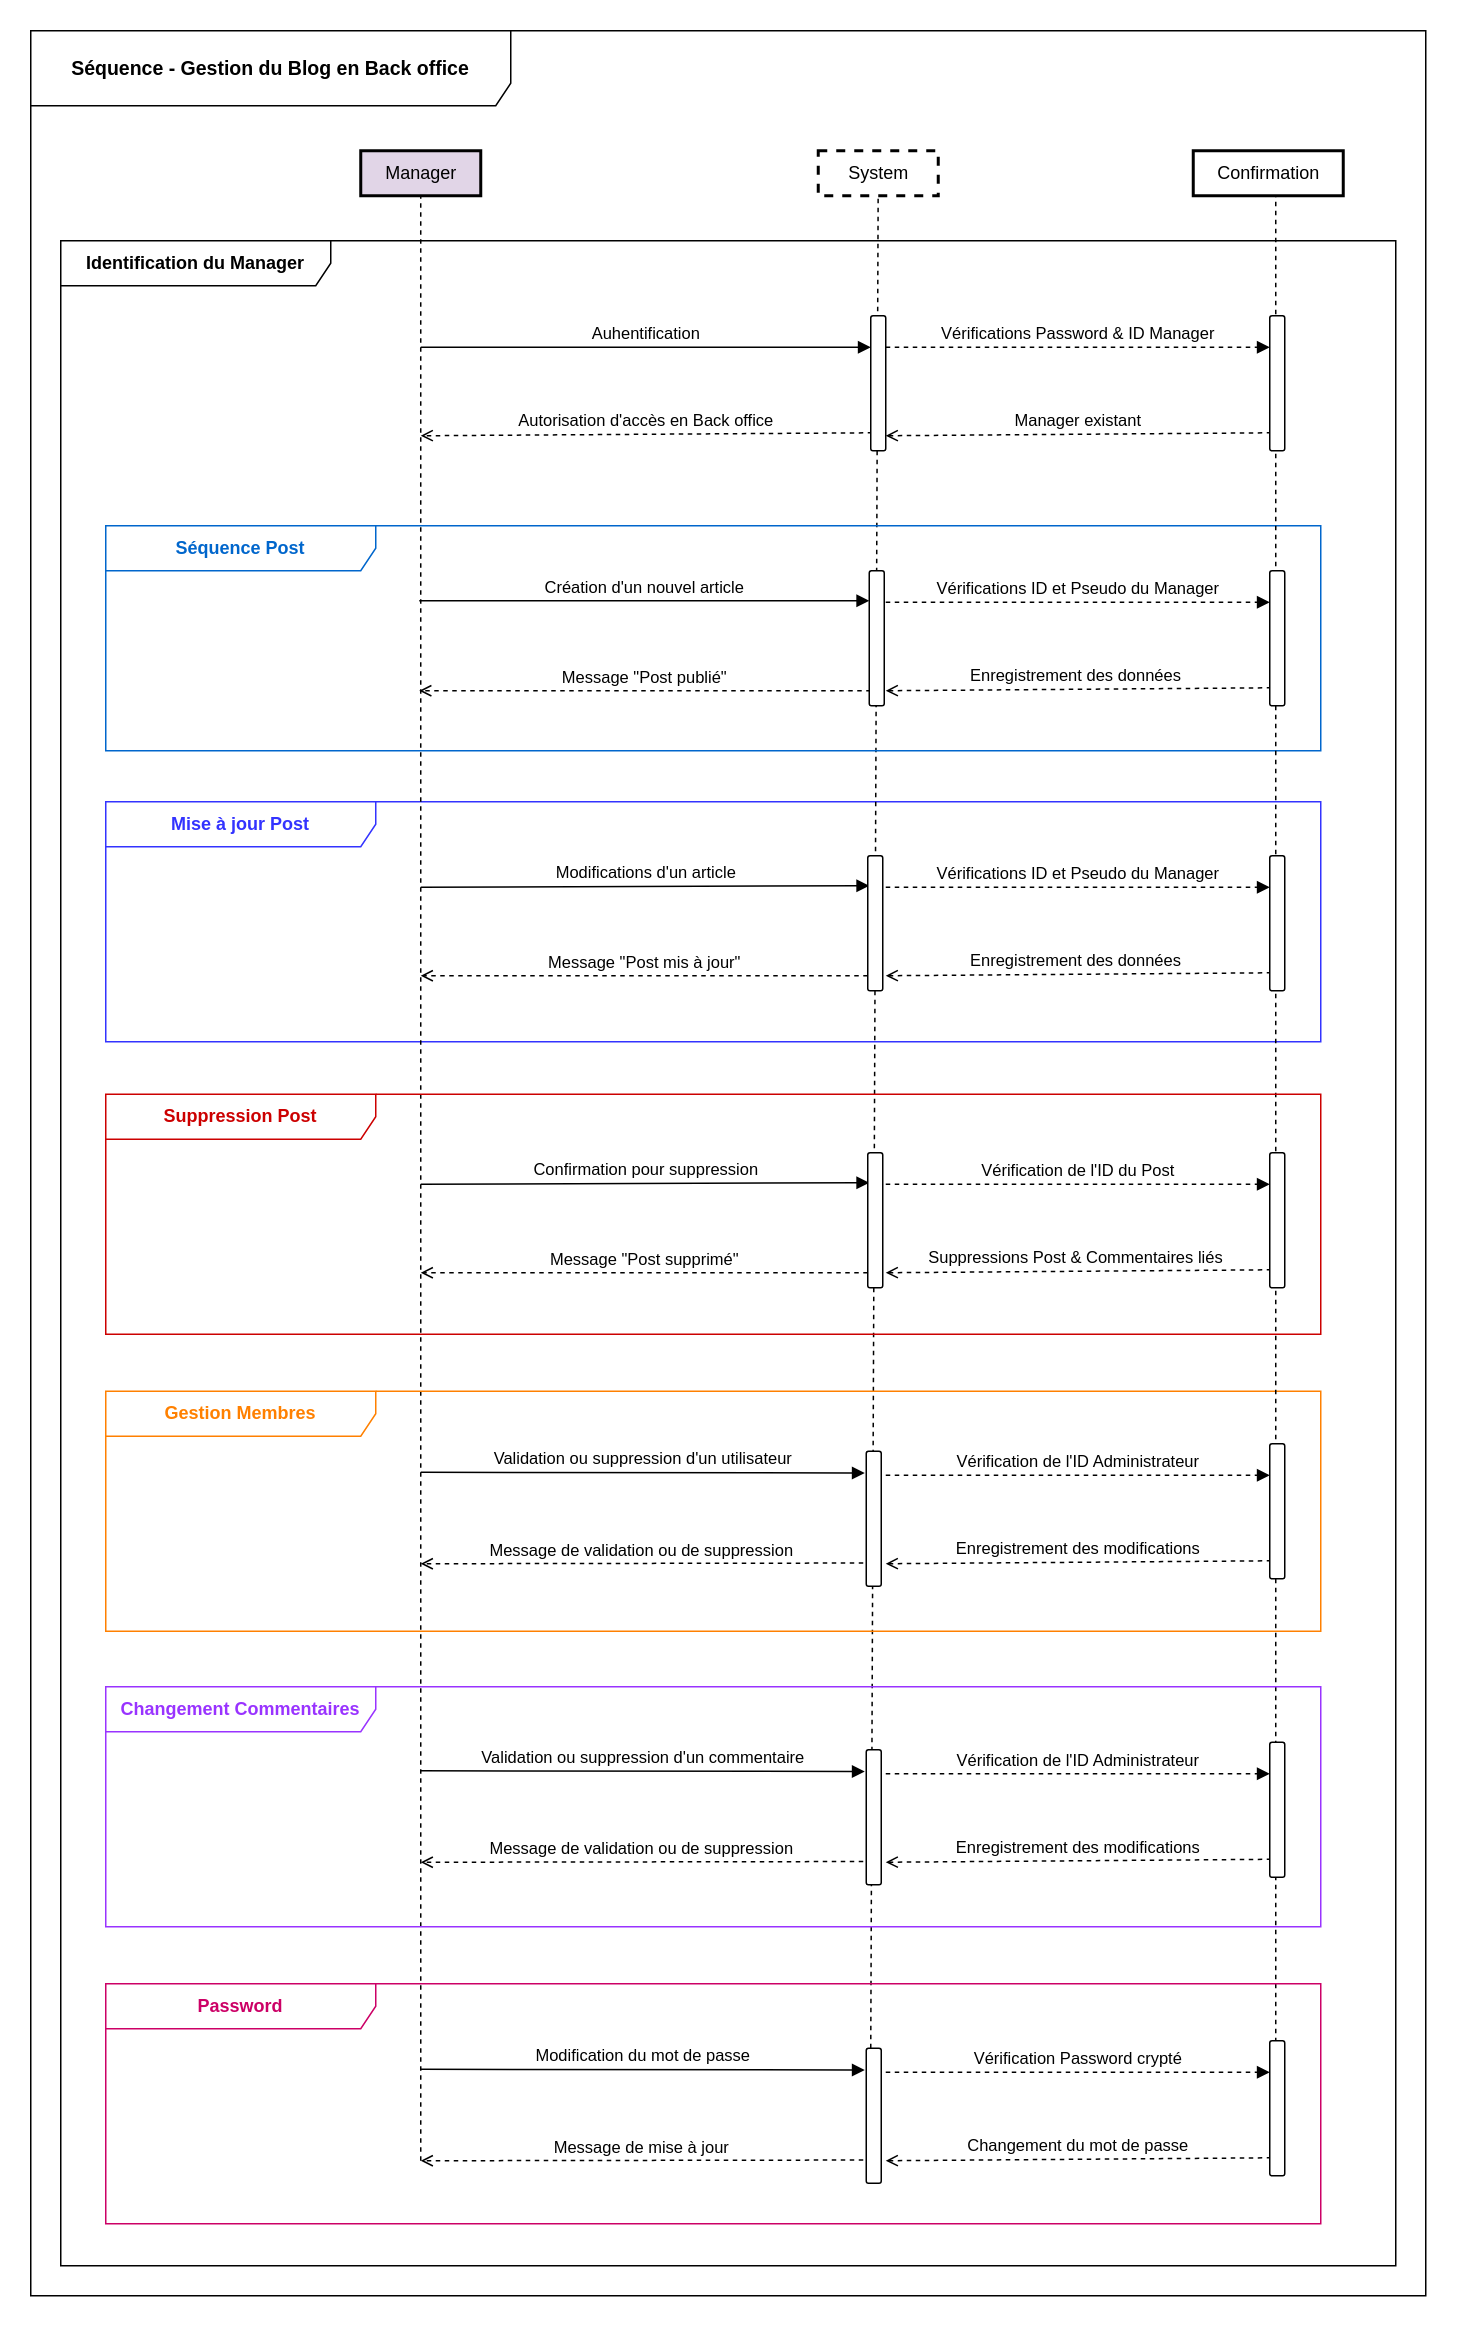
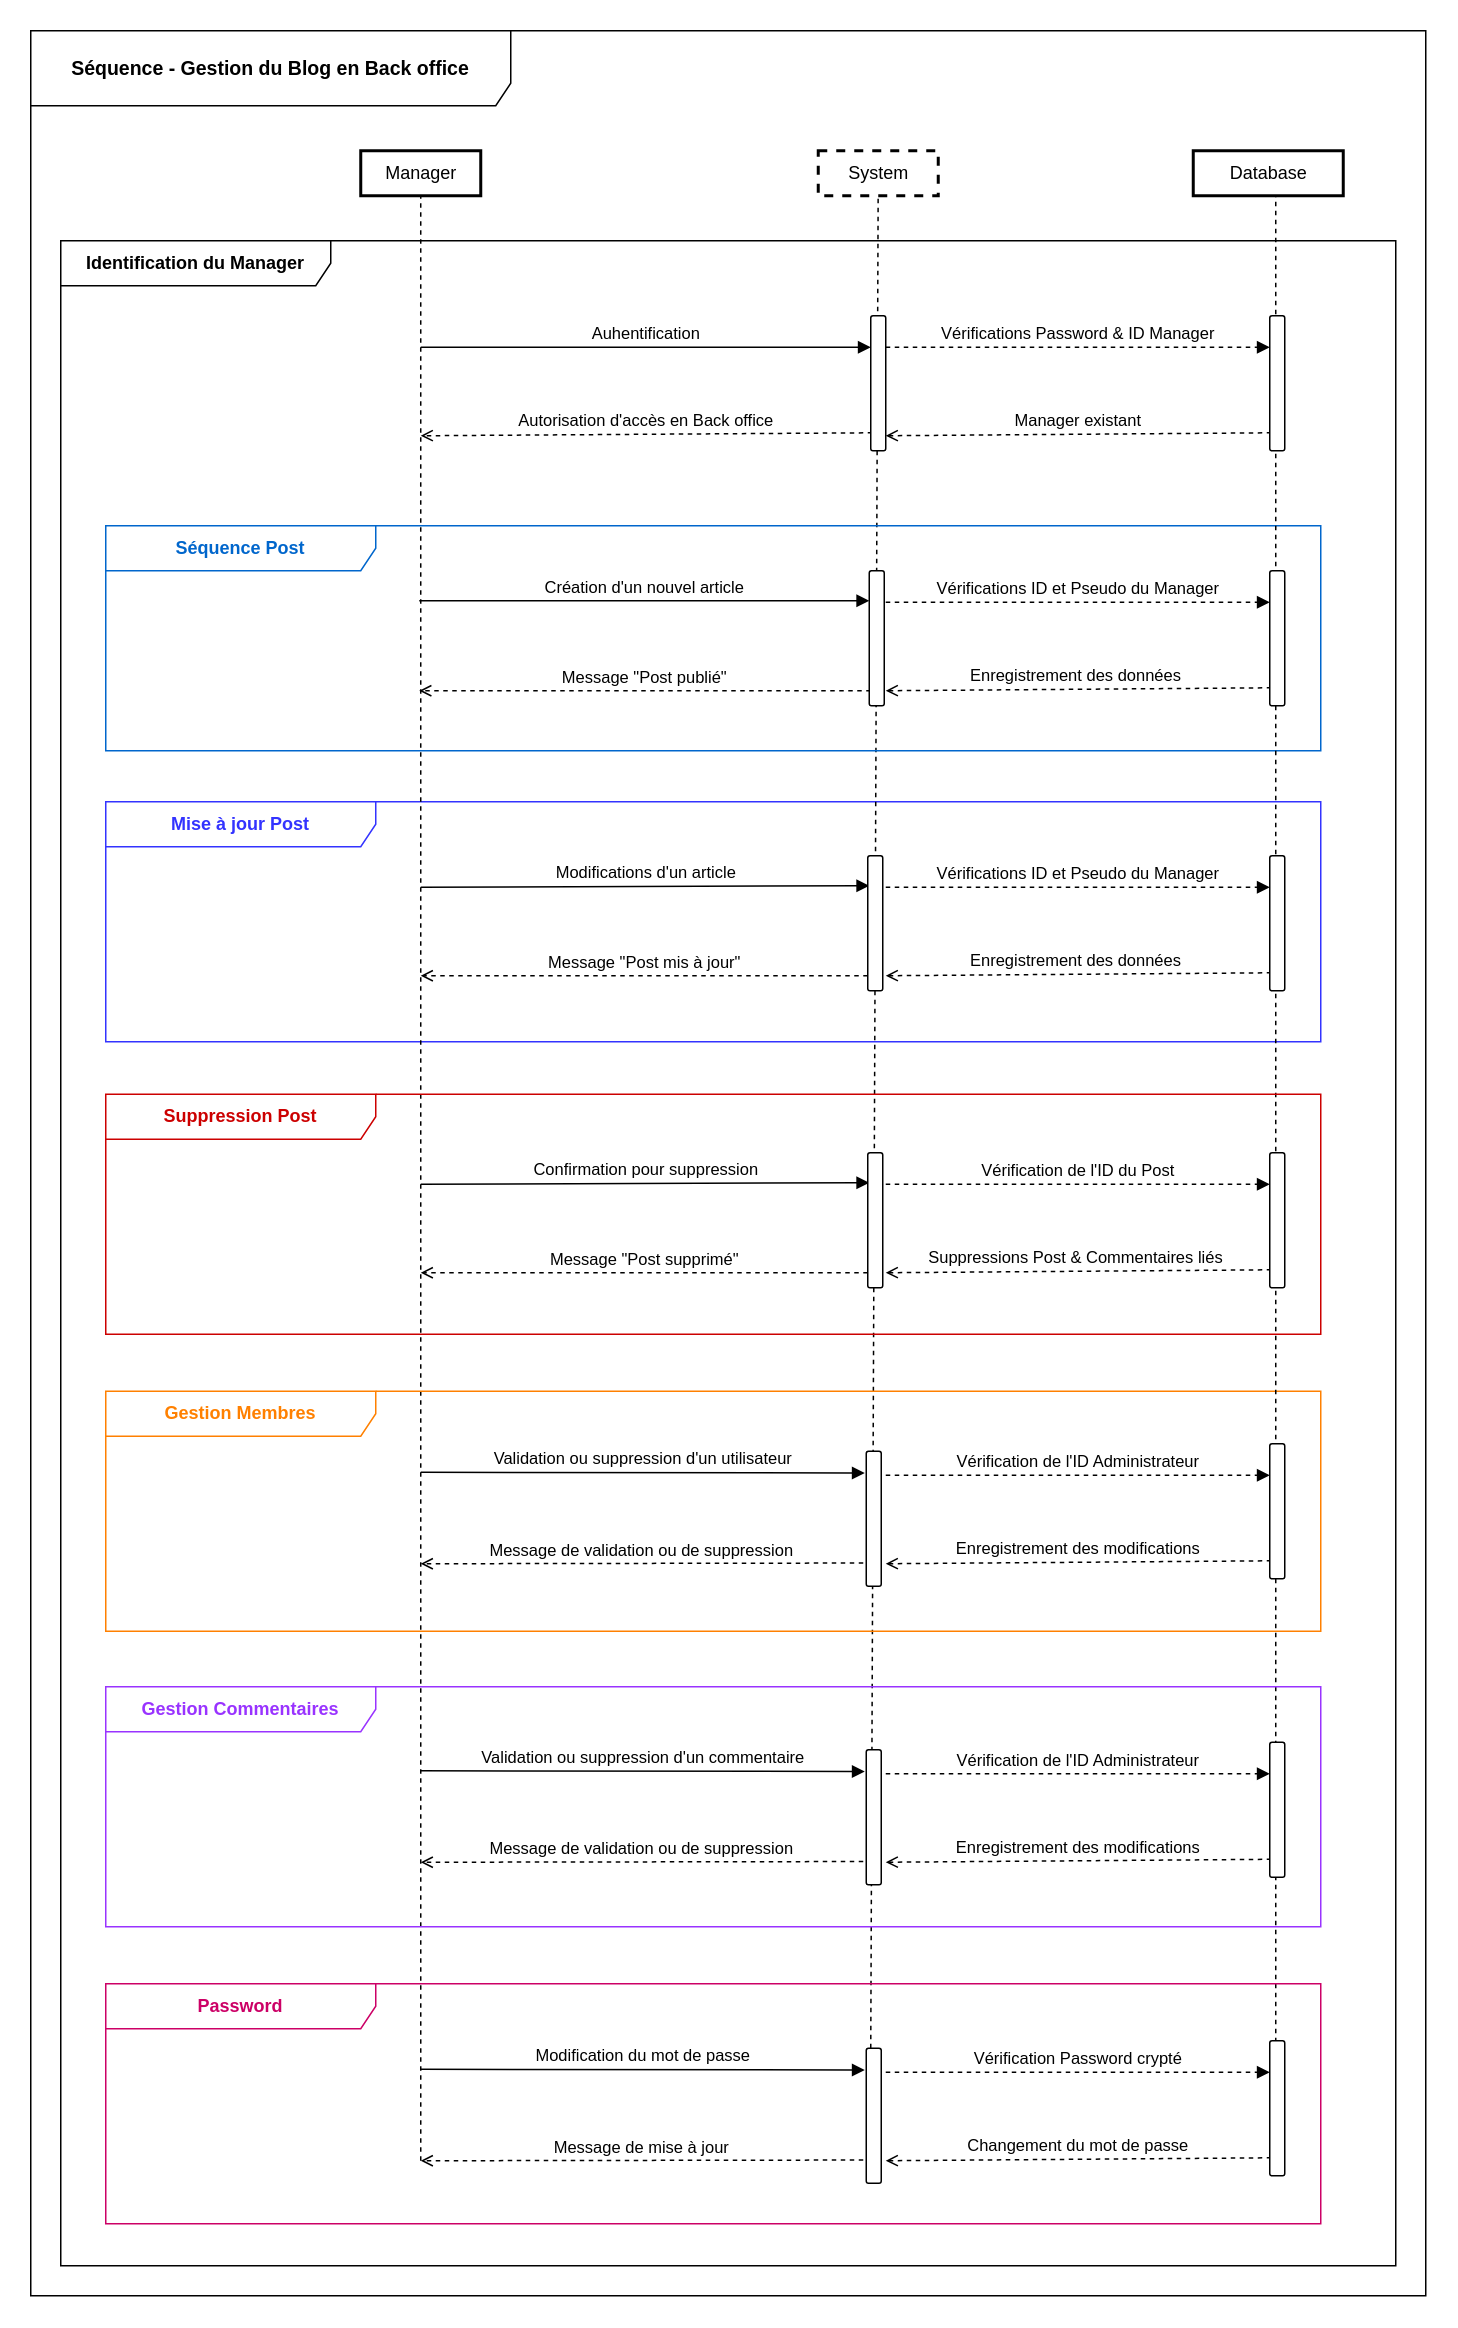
node "Manager": fillcolor #e1d5e7 -> #ffffff
node "Confirmation": label "Confirmation" -> "Database"
node "Changement Commentaires": label "Changement Commentaires" -> "Gestion Commentaires"
